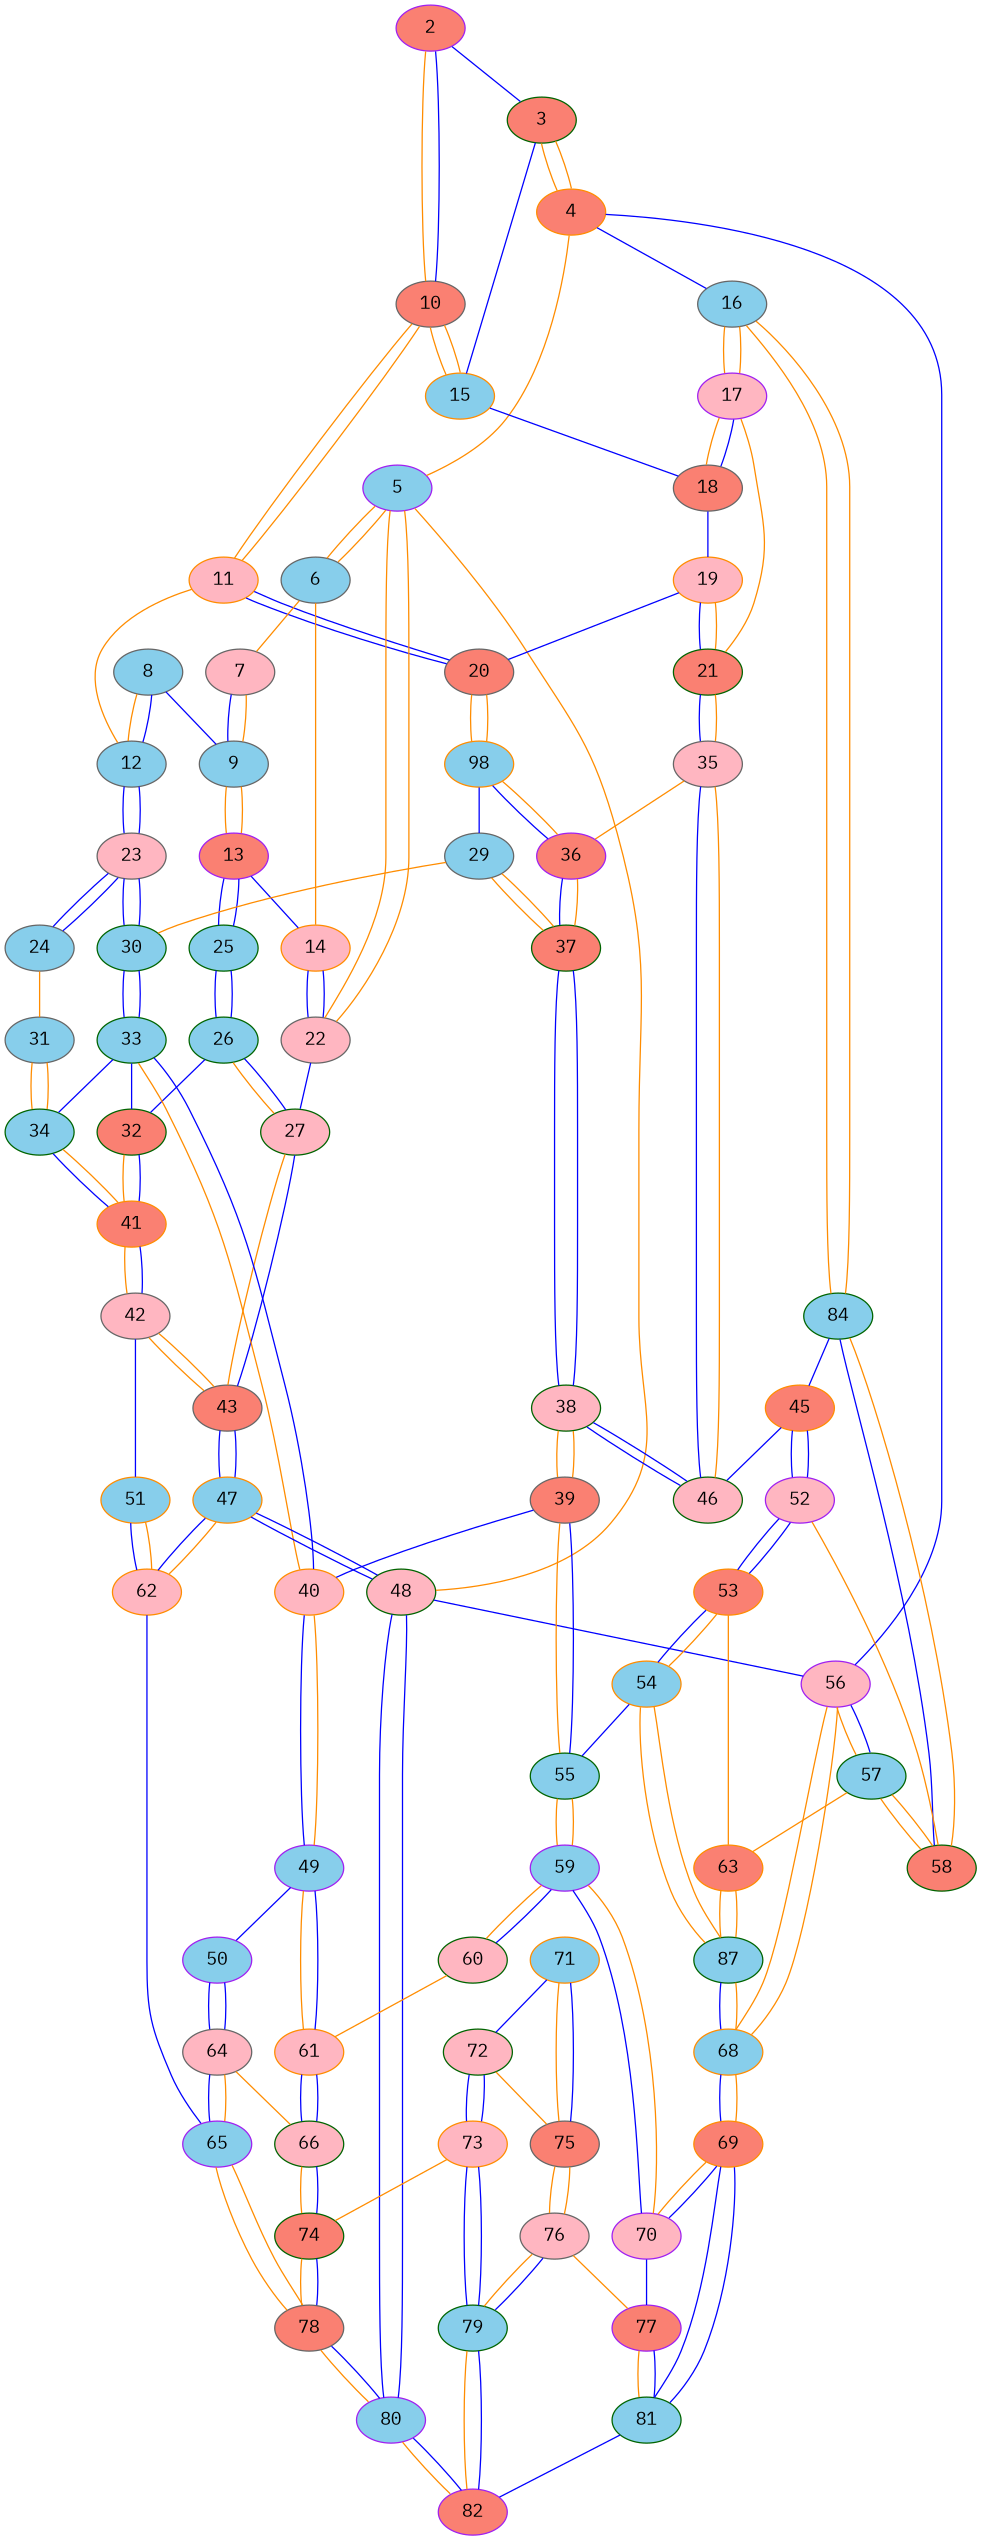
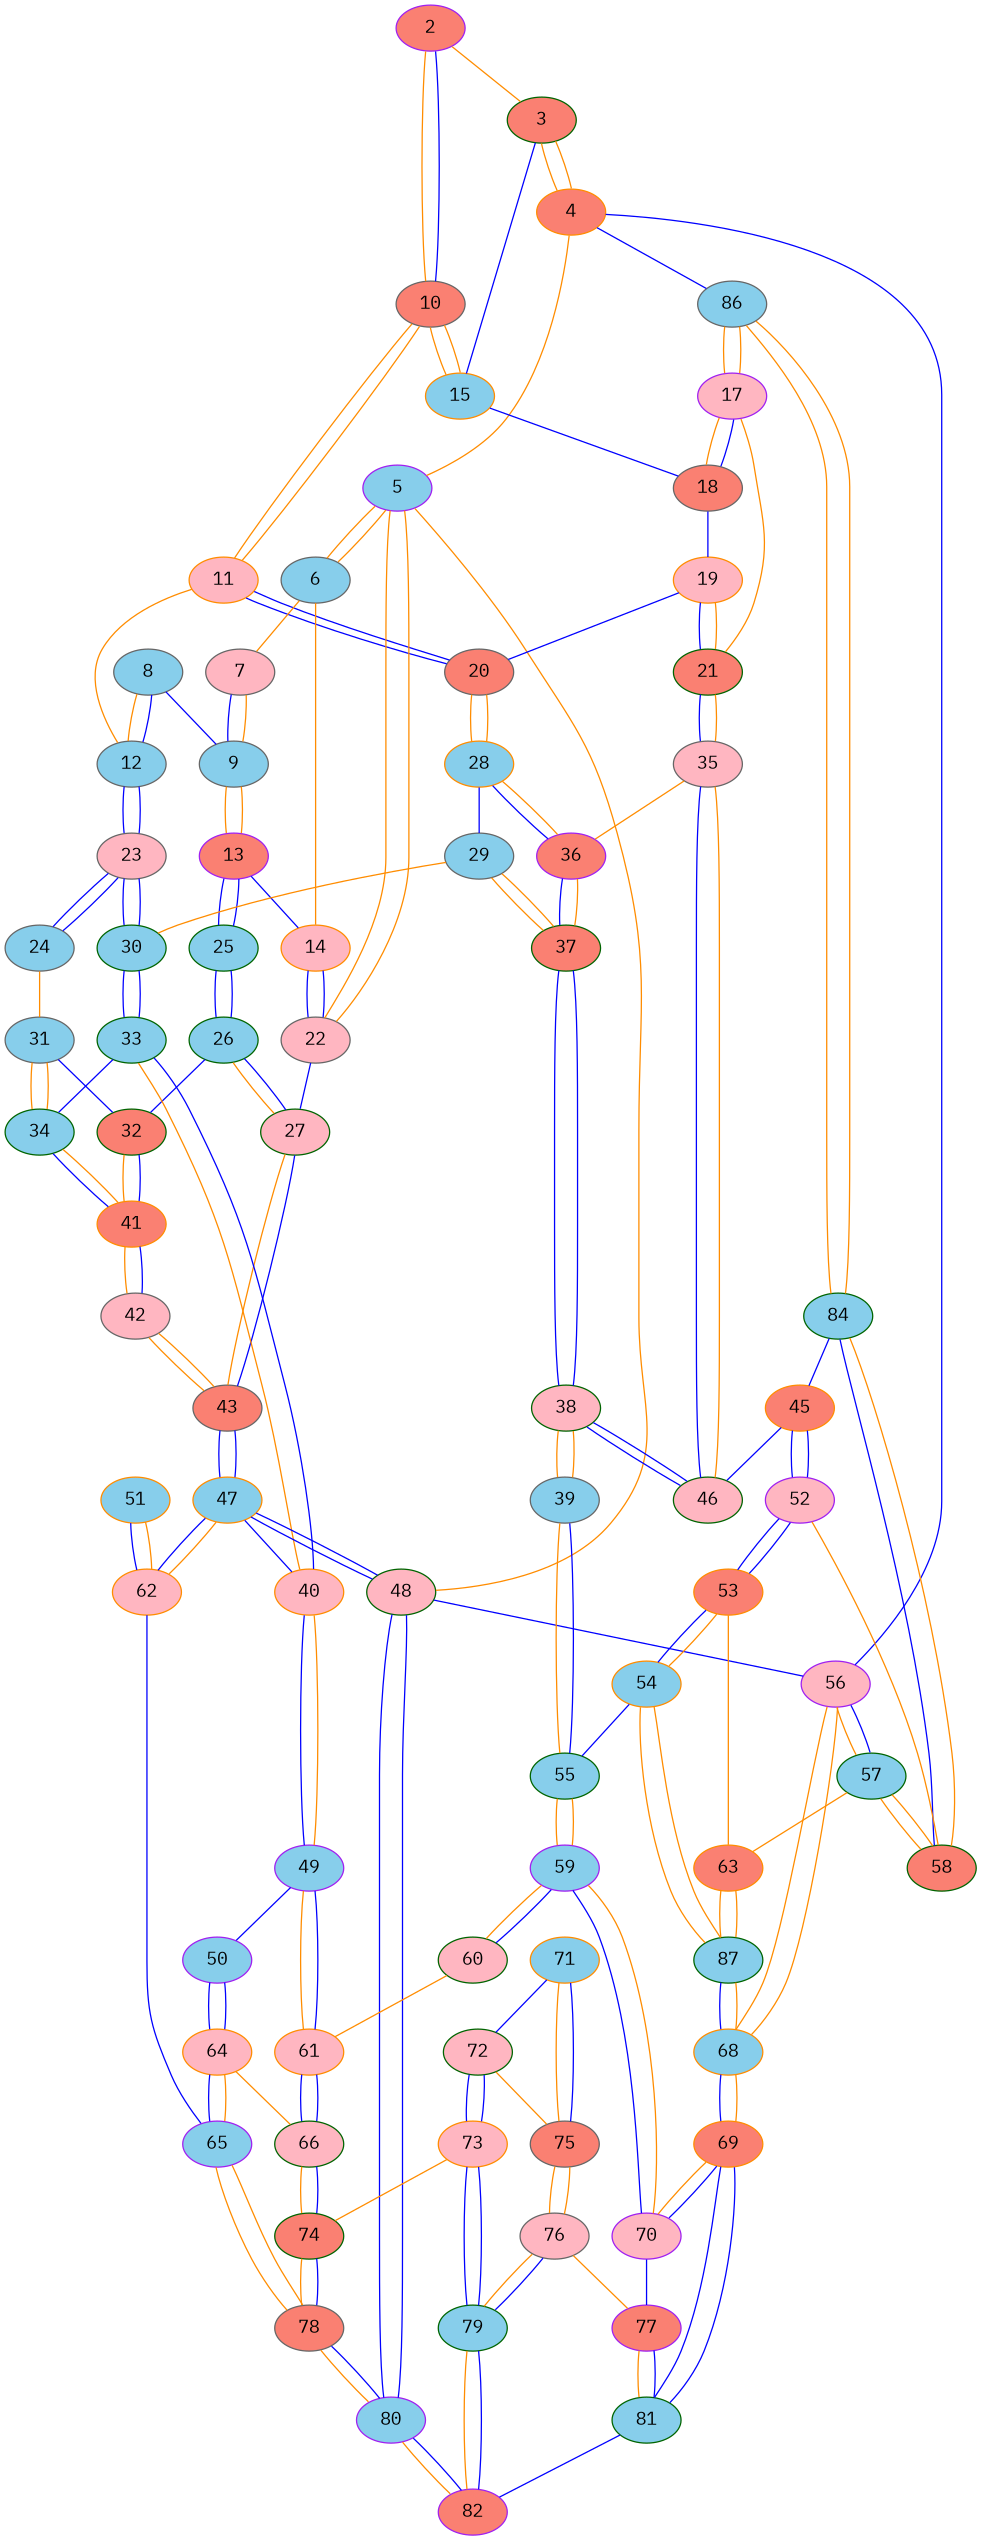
edge "2" -- "3": color blue -> darkorange
node "16": label "16" -> "86"
node "98": label "98" -> "28"
edge "33" -- "32": now "31" -- "32"
edge "42" -- "51": removed
node "39": fillcolor salmon -> skyblue
edge "39" -- "40": now "47" -- "40"
node "64": color gray40 -> darkorange
